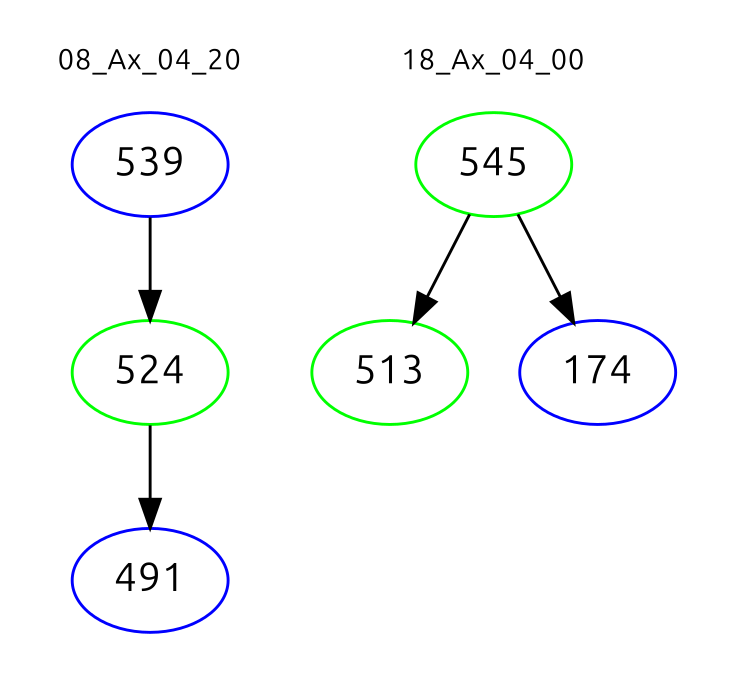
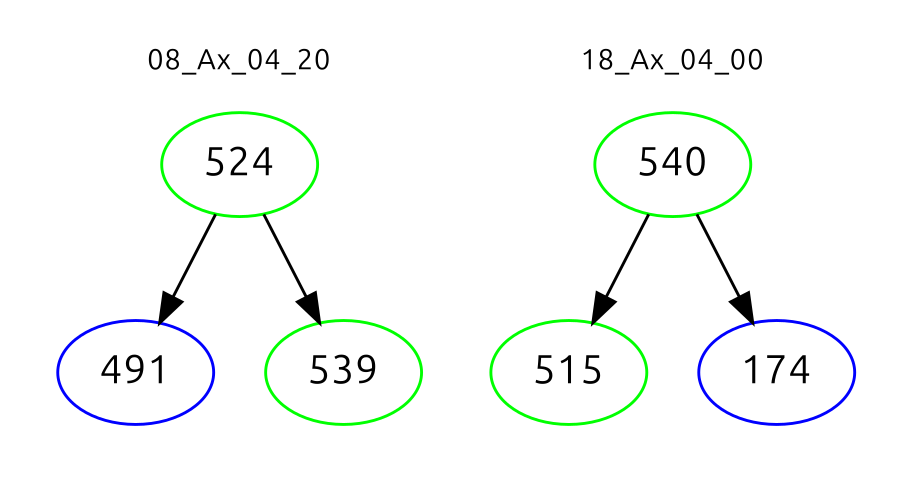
node "539": color blue -> green
node "545": label "545" -> "540"
edge "539" -> "524": reversed
node "513": label "513" -> "515"
